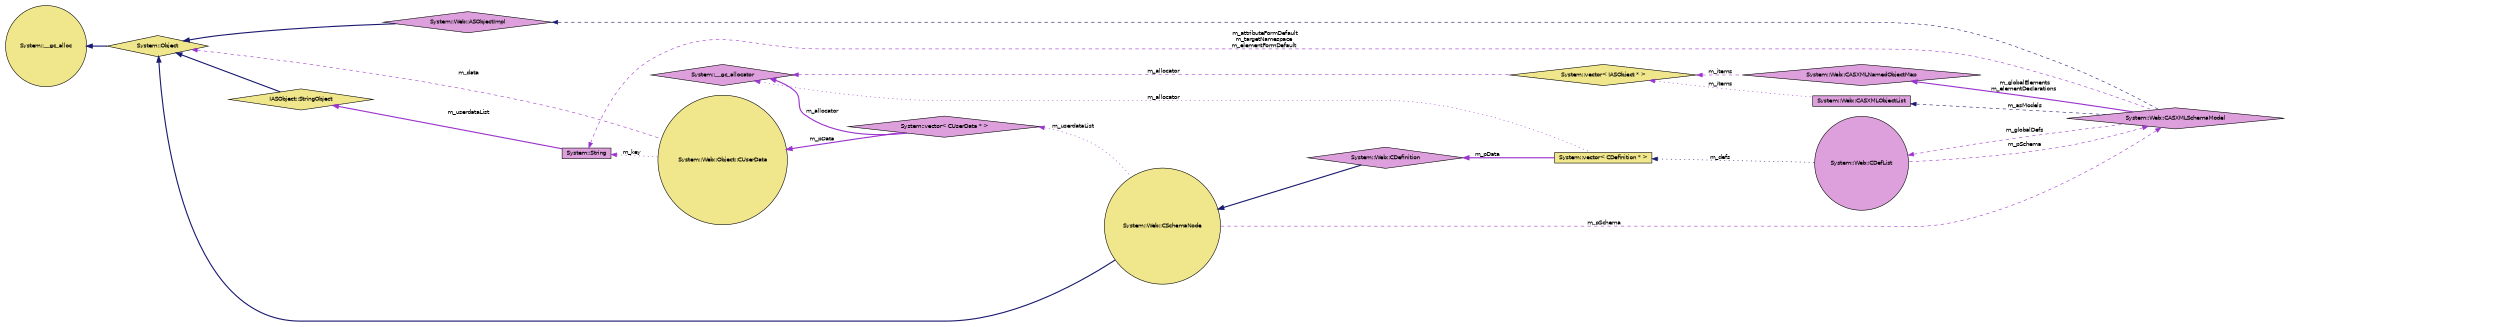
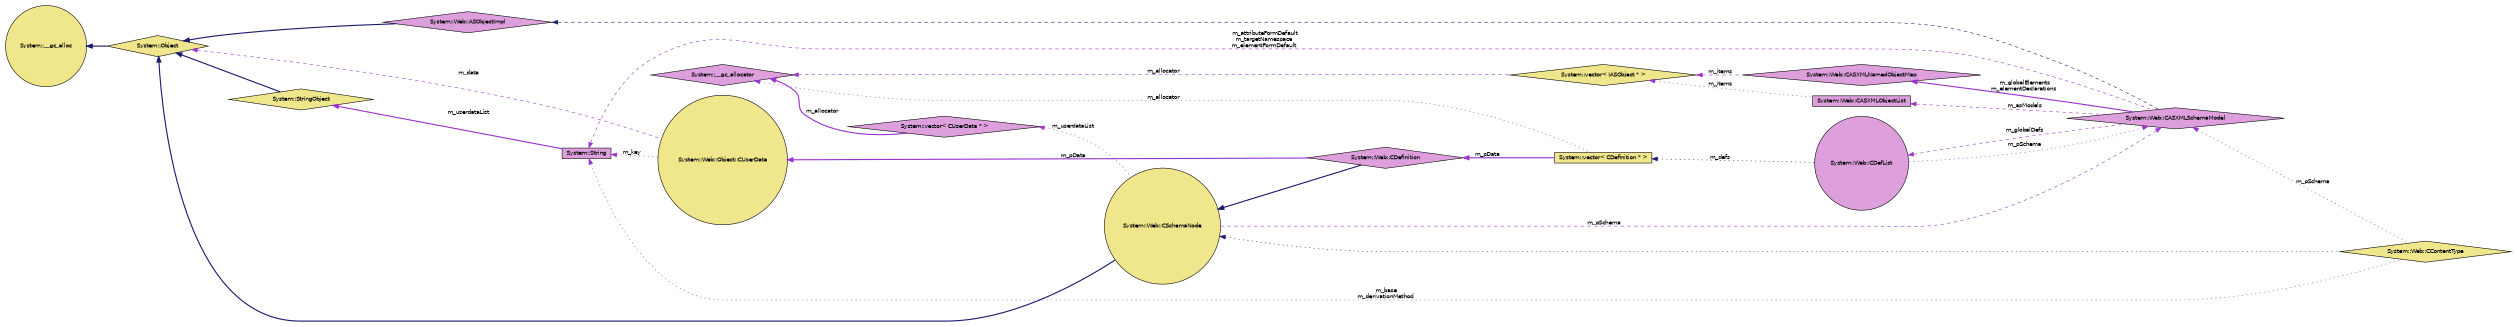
node "IASObject::StringObject": label "IASObject::StringObject" -> "System::StringObject"
edge "System::Web::CASXMLSchemaModel" -> "System::Web::CASXMLObjectList": color midnightblue -> darkorchid3
edge "System::vector< CUserData * >" -> "System::Web::Object::CUserData": now "System::Web::CDefinition" -> "System::Web::Object::CUserData"
edge "System::Web::CDefList" -> "System::Web::CASXMLSchemaModel": style dashed -> dotted
node "System::Web::CContentType": added
